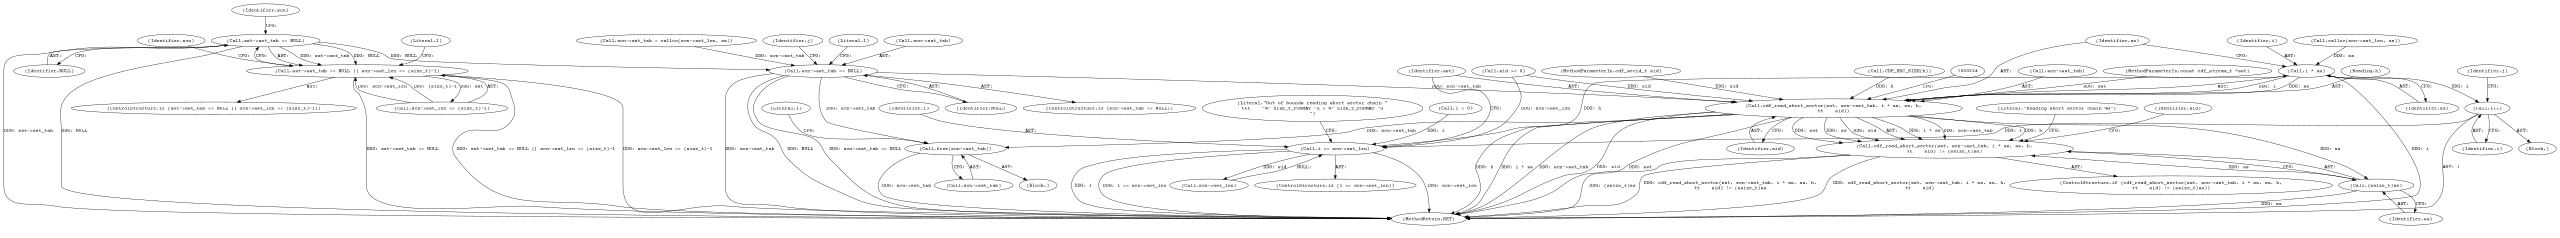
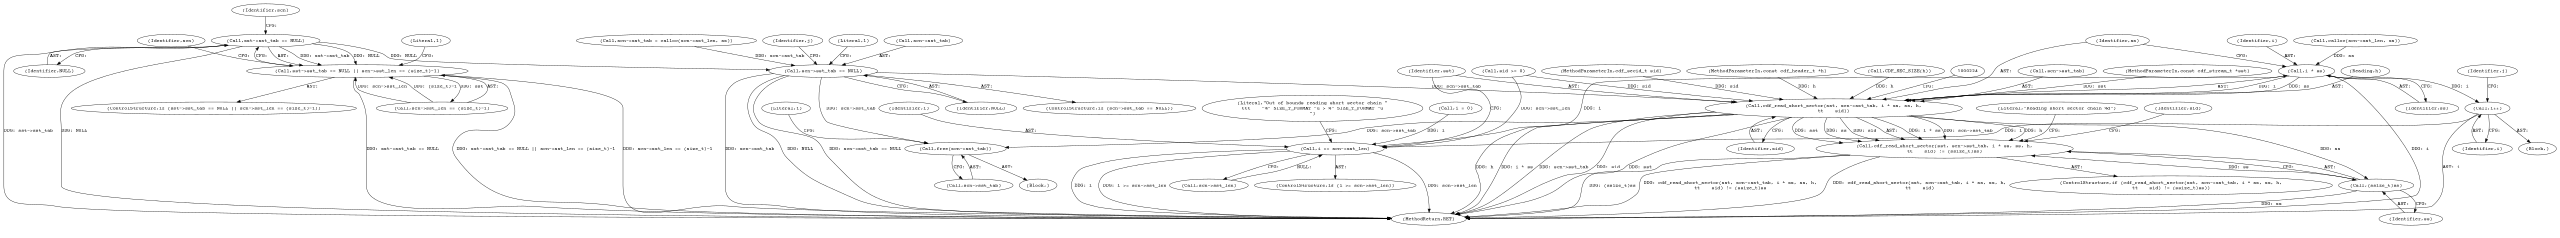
node "(MethodParameterIn,const cdf_header_t *h)": added
edge "(Call,i >= scn->sst_len)" -> "(Call,i * ss)": label "DDG: h" -> "DDG: i"
edge "(Call,i >= scn->sst_len)" -> "(Call,scn->sst_len)": label "DDG: sid" -> "CFG: "
edge "(Call,free(scn->sst_tab))" -> "(MethodReturn,RET)": removed, label "DDG: scn->sst_tab"
